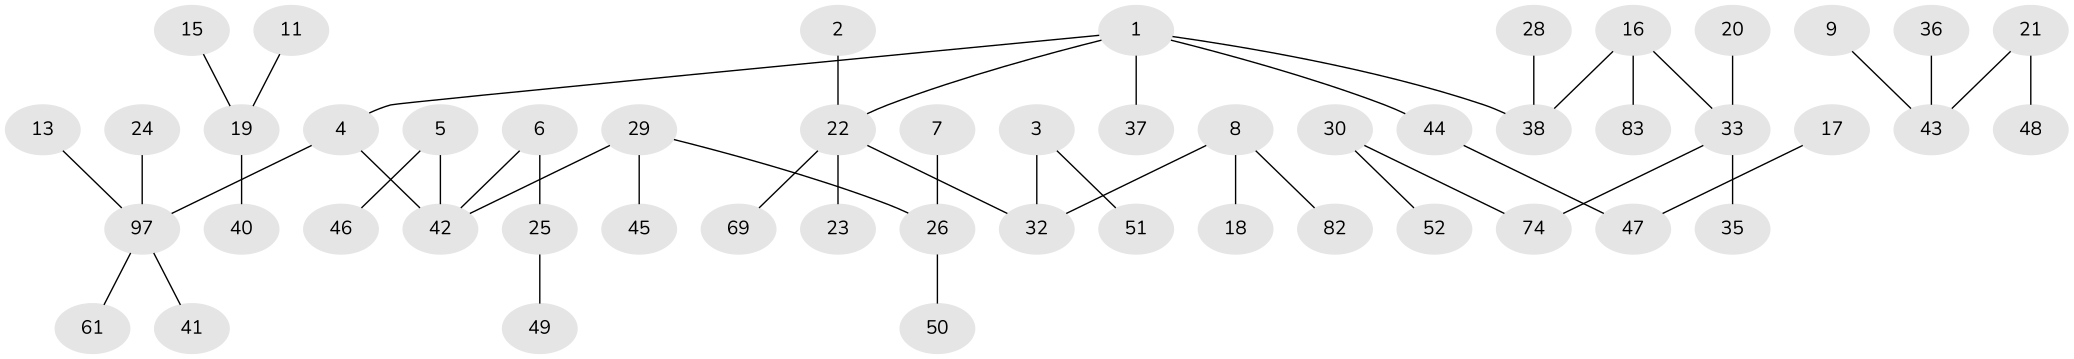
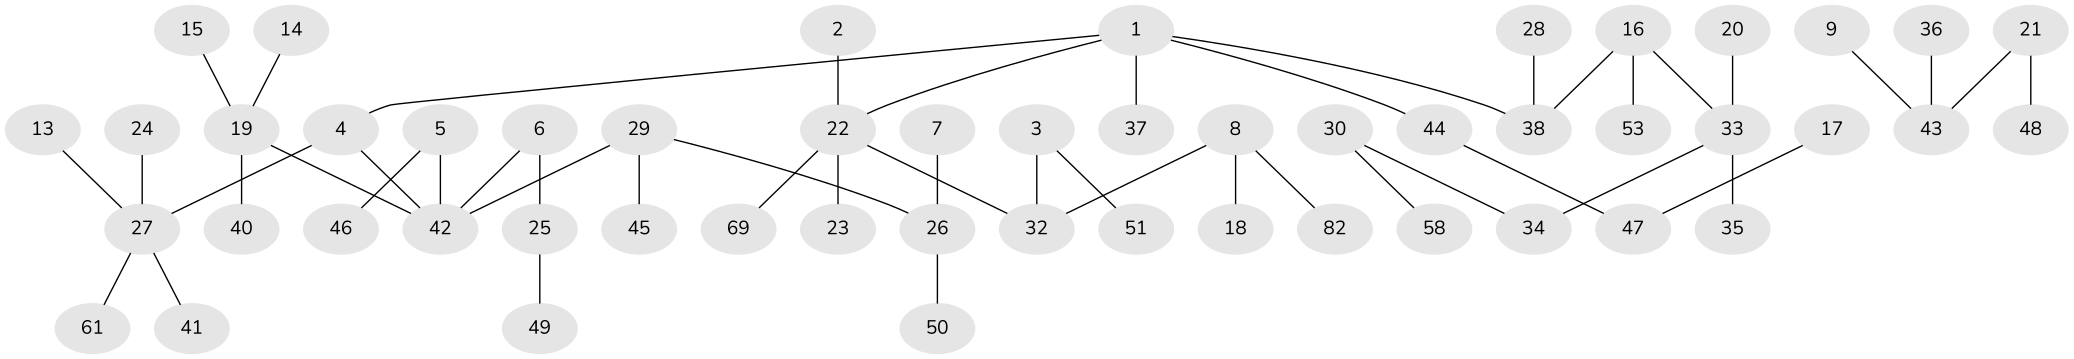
node "11": label "11" -> "14"
node "83": label "83" -> "53"
edge "19" -- "42": added
node "97": label "97" -> "27"
node "52": label "52" -> "58"
node "74": label "74" -> "34"
